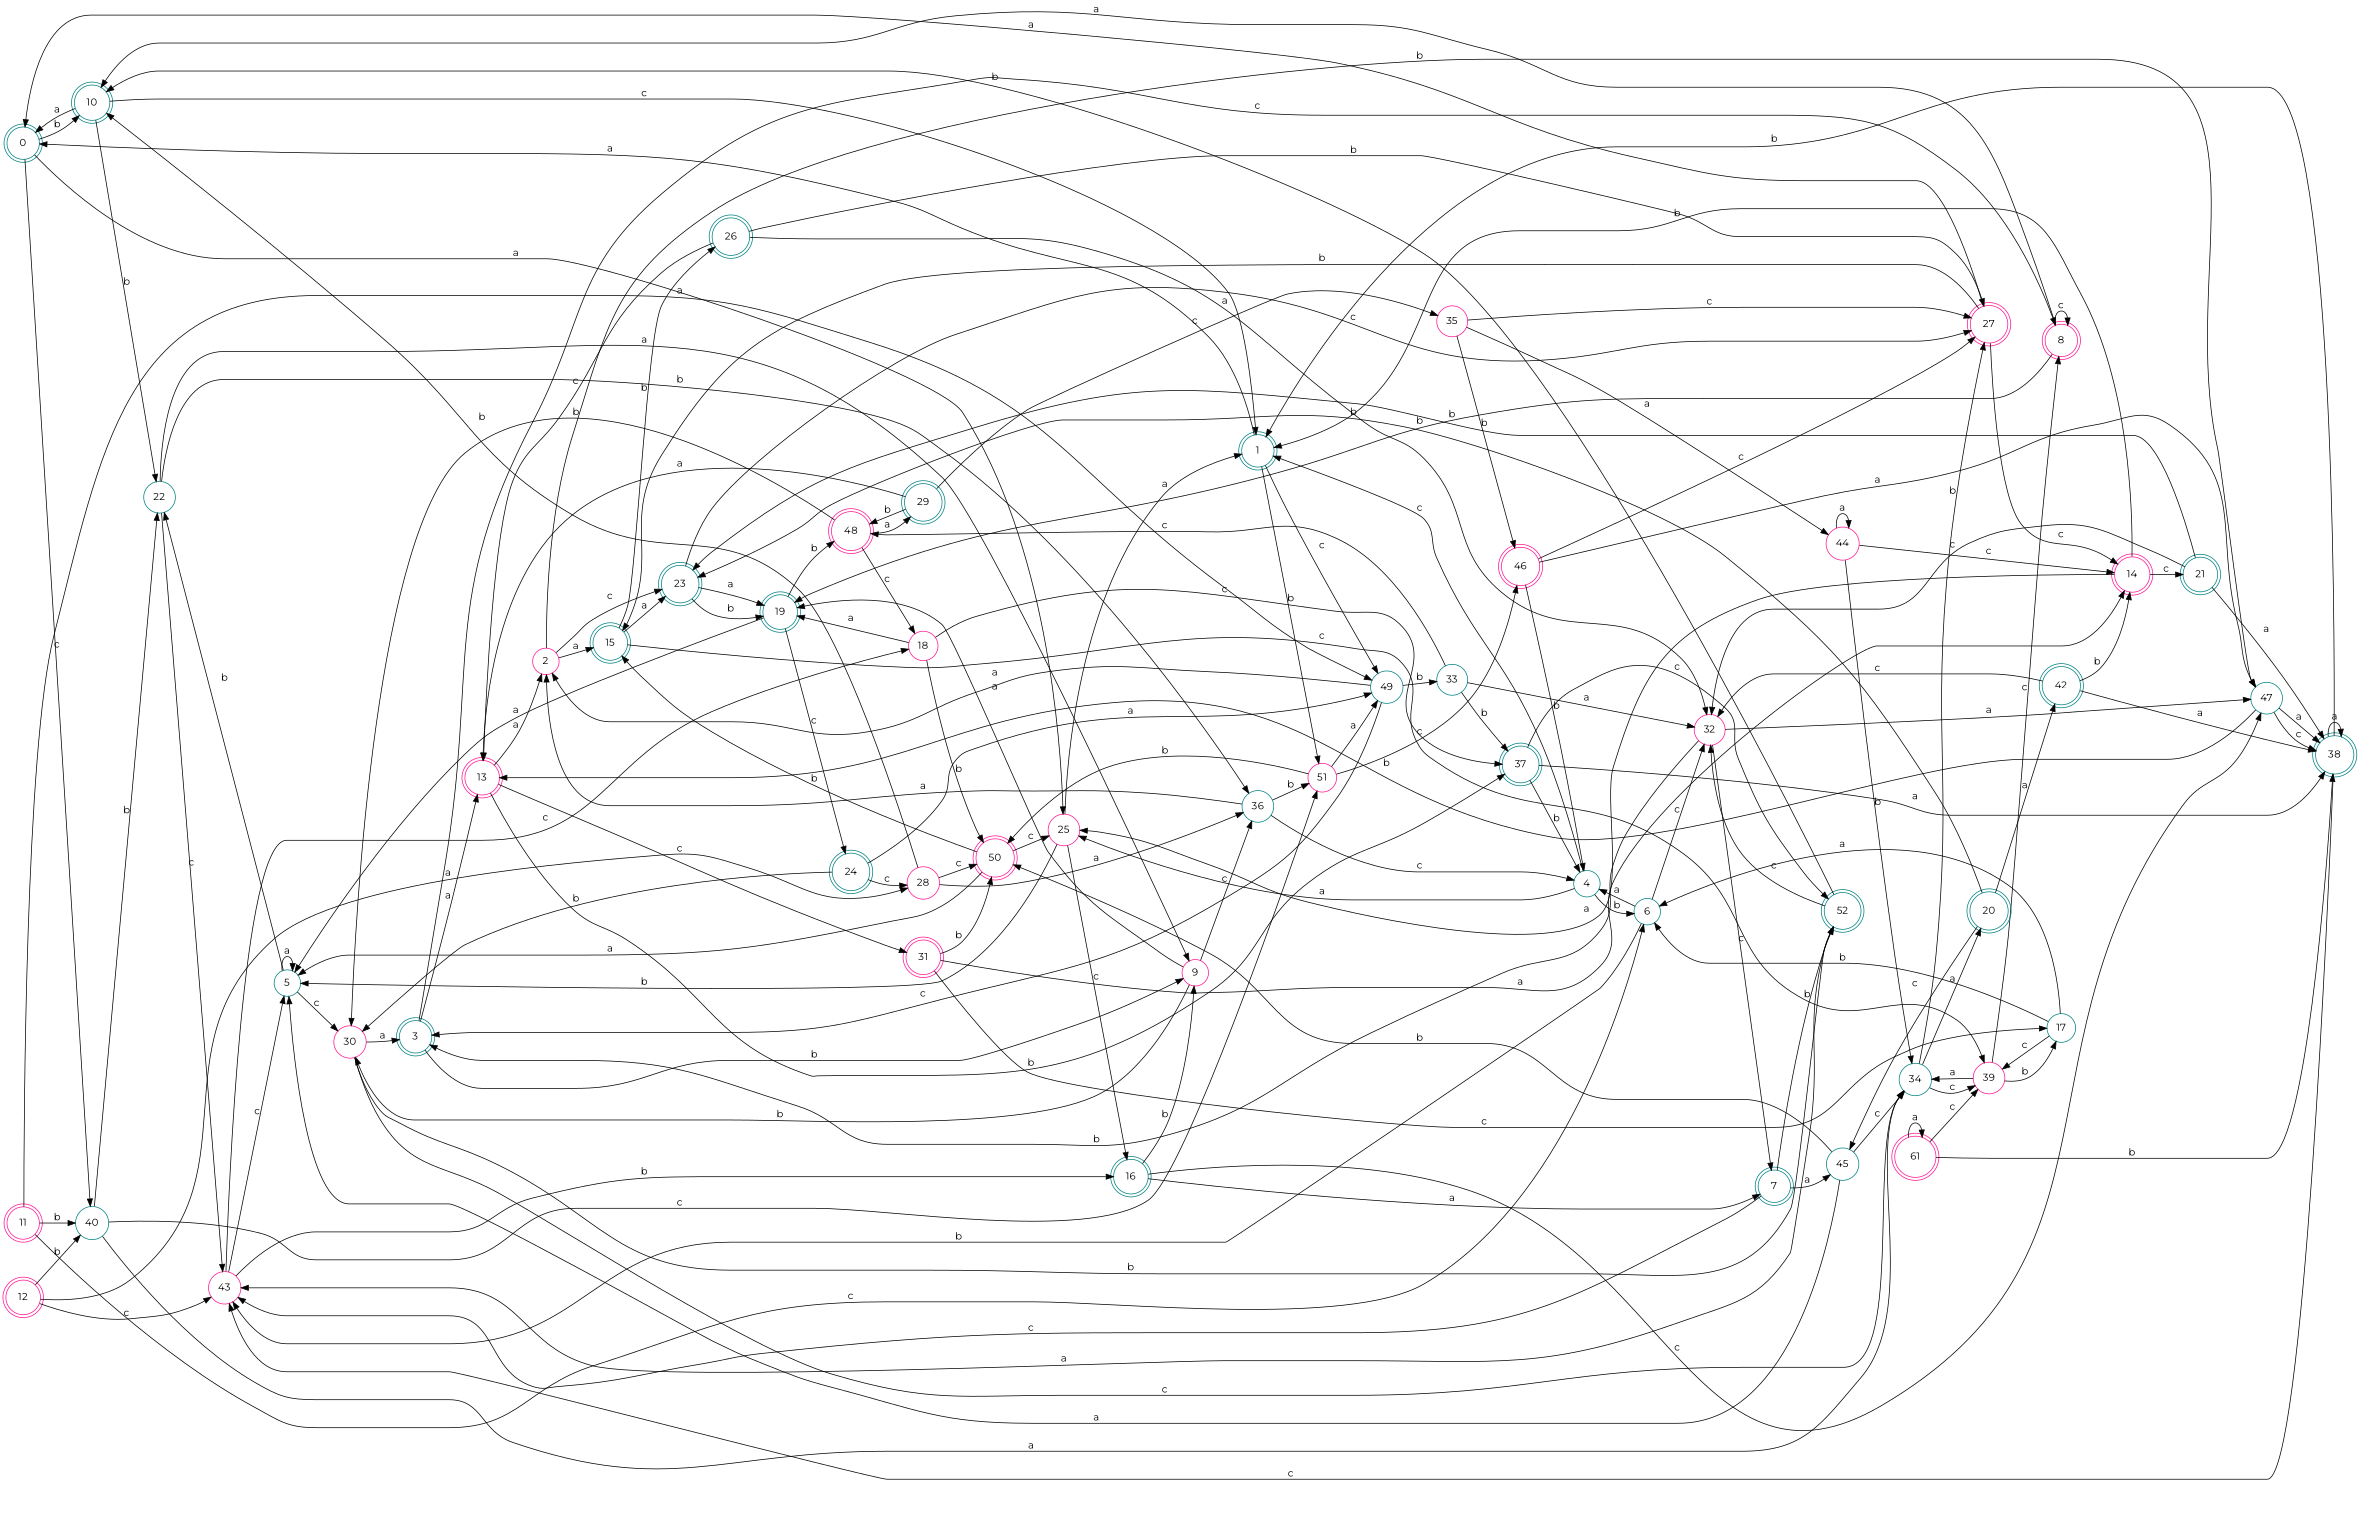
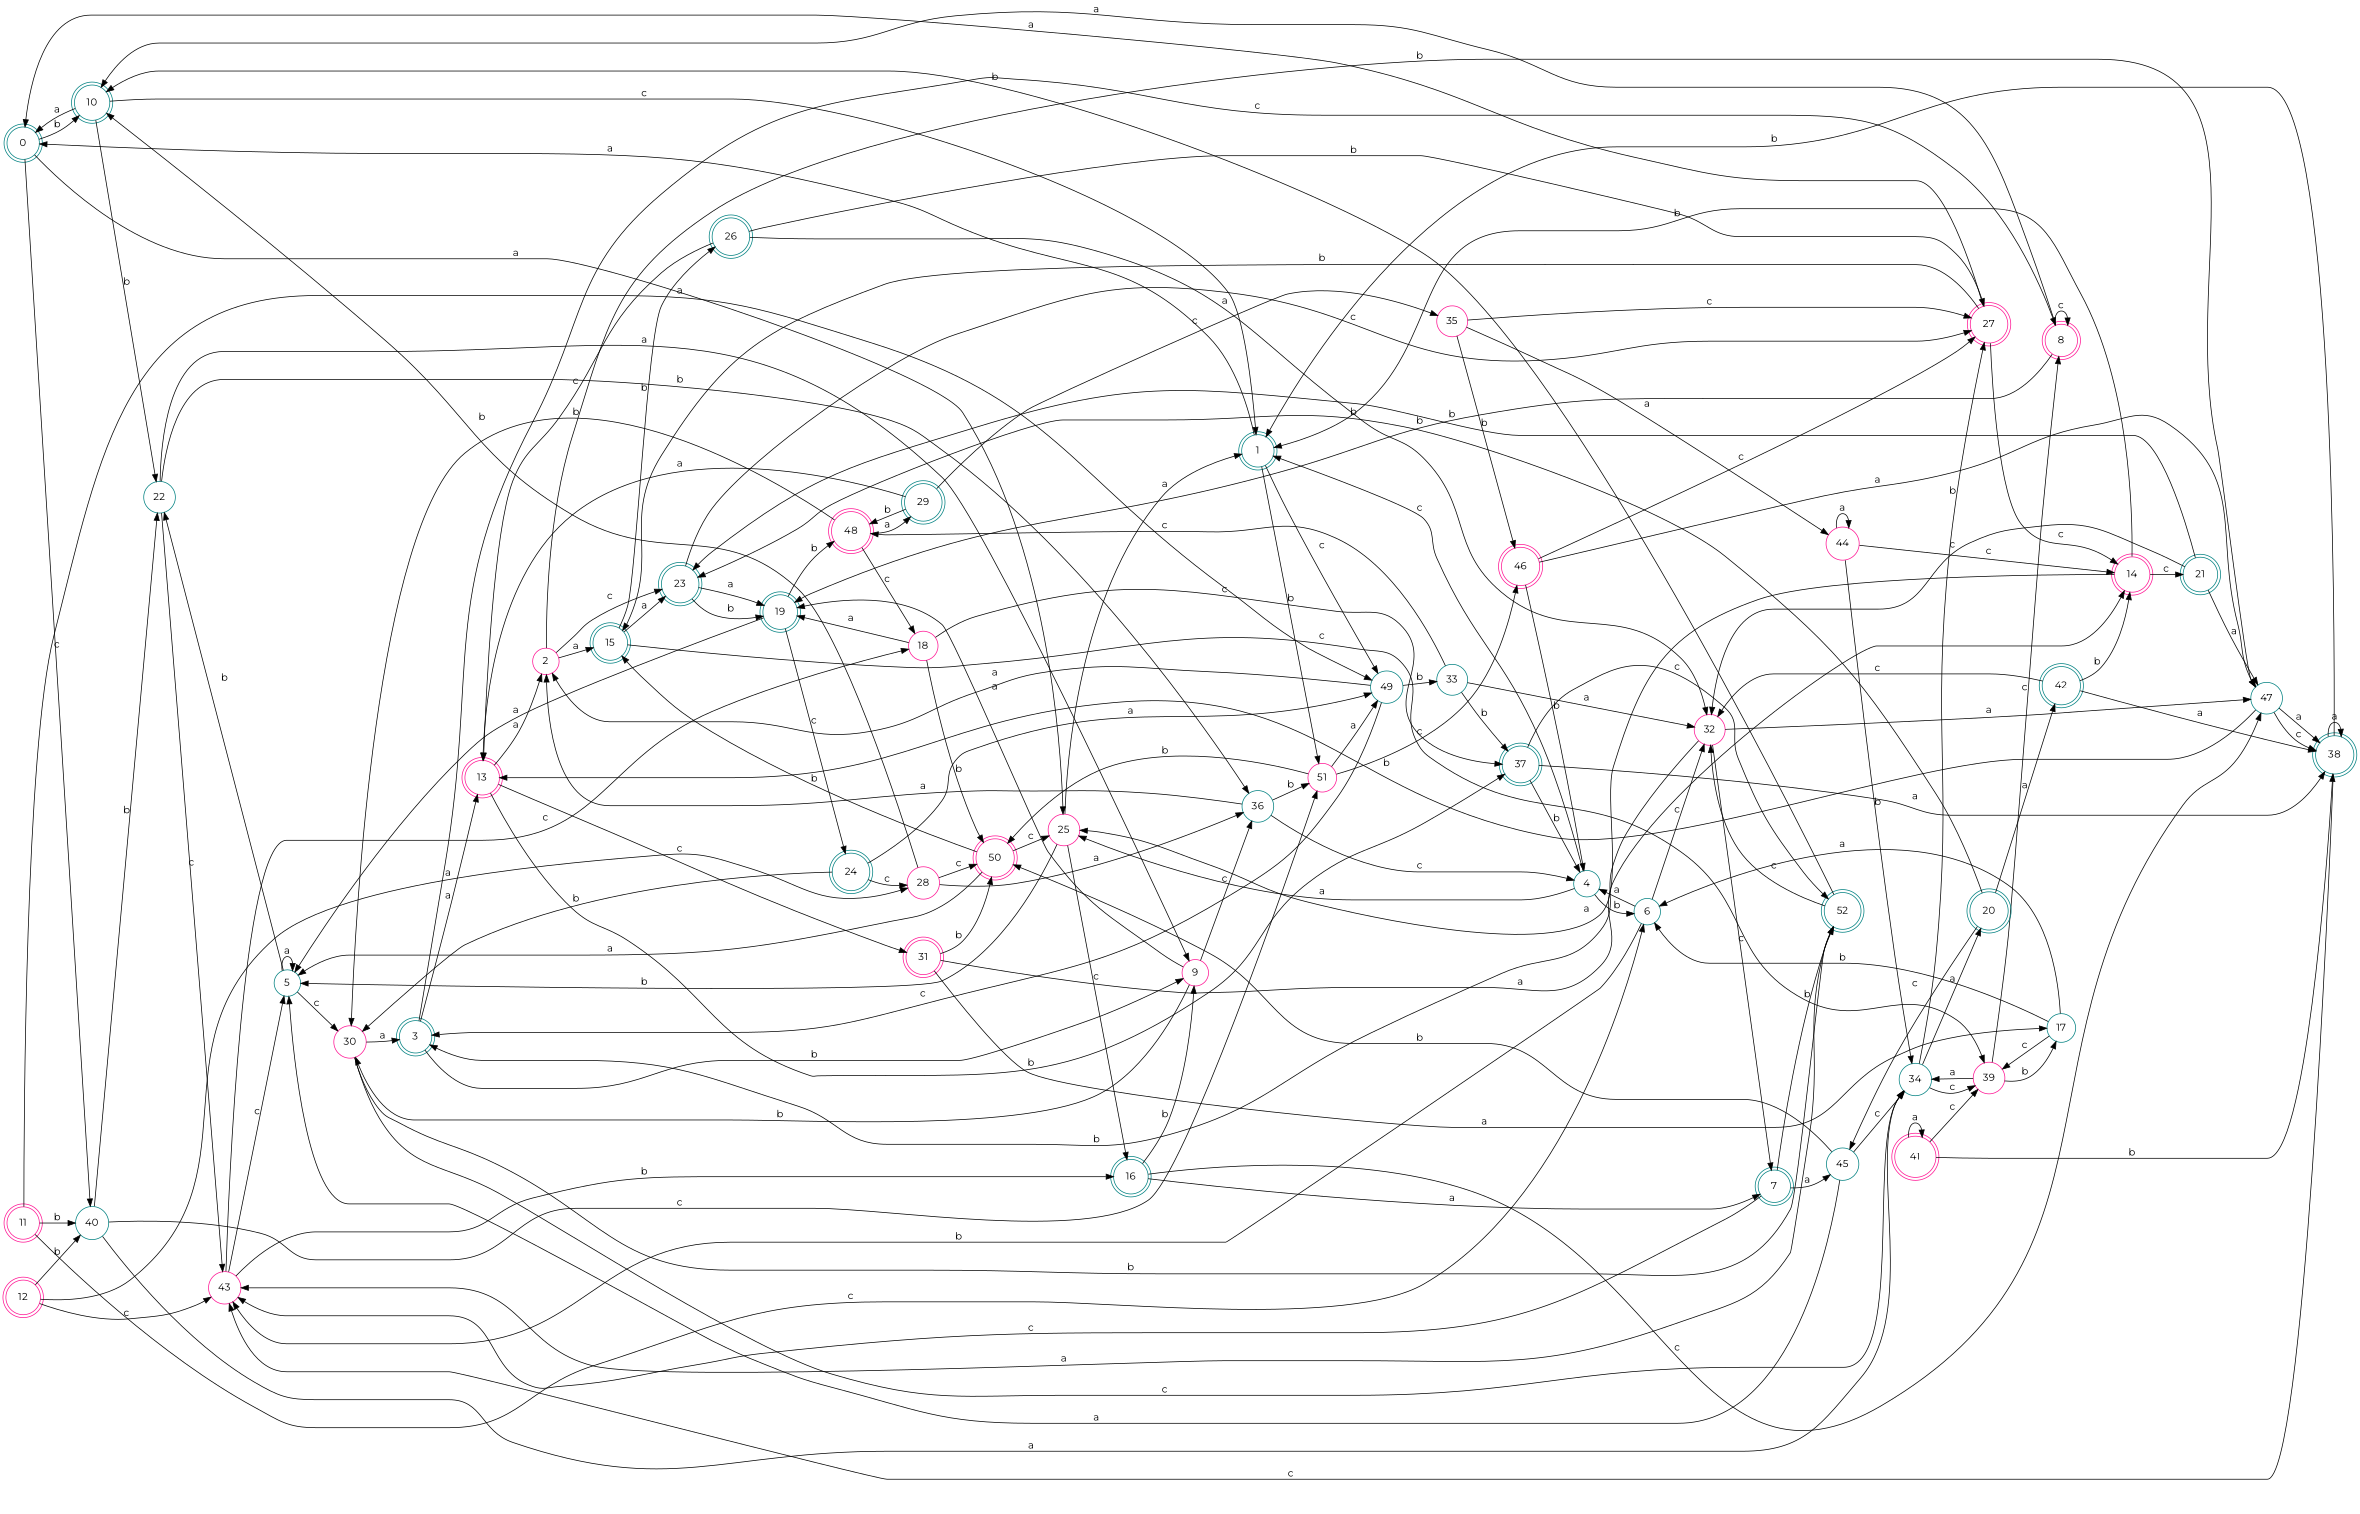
edge "21" -> "38": now "21" -> "47"
edge "31" -> "17": label "c" -> "a"
node "61": label "61" -> "41"
